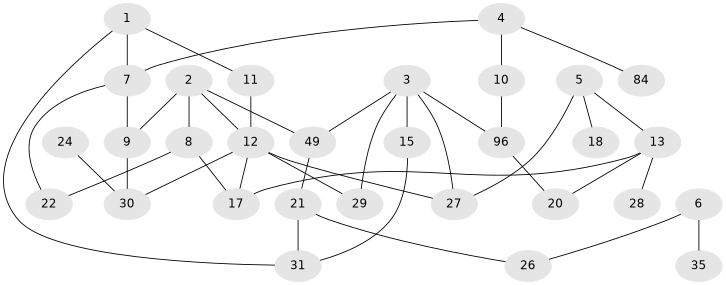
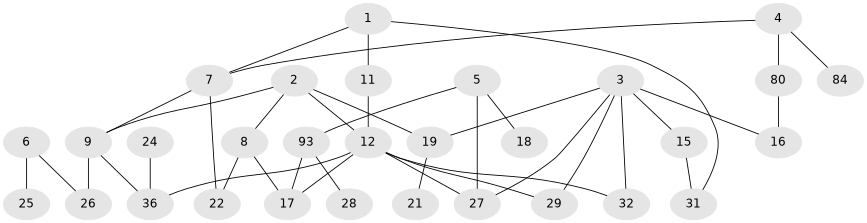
node "10": label "10" -> "80"
node "49": label "49" -> "19"
node "96": label "96" -> "16"
node "13": label "13" -> "93"
node "30": label "30" -> "36"
node "20": removed
node "32": added
edge "21" -- "31": removed
edge "21" -- "26": now "9" -- "26"
node "35": label "35" -> "25"
